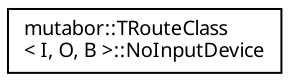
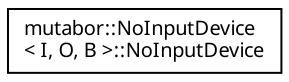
node "mutabor::TRouteClass < I, O, B >::NoInputDevice": label "mutabor::TRouteClass < I, O, B >::NoInputDevice" -> "mutabor::NoInputDevice < I, O, B >::NoInputDevice"
